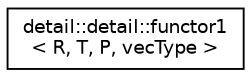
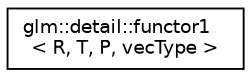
node "detail::detail::functor1 < R, T, P, vecType >": label "detail::detail::functor1 < R, T, P, vecType >" -> "glm::detail::functor1 < R, T, P, vecType >"
